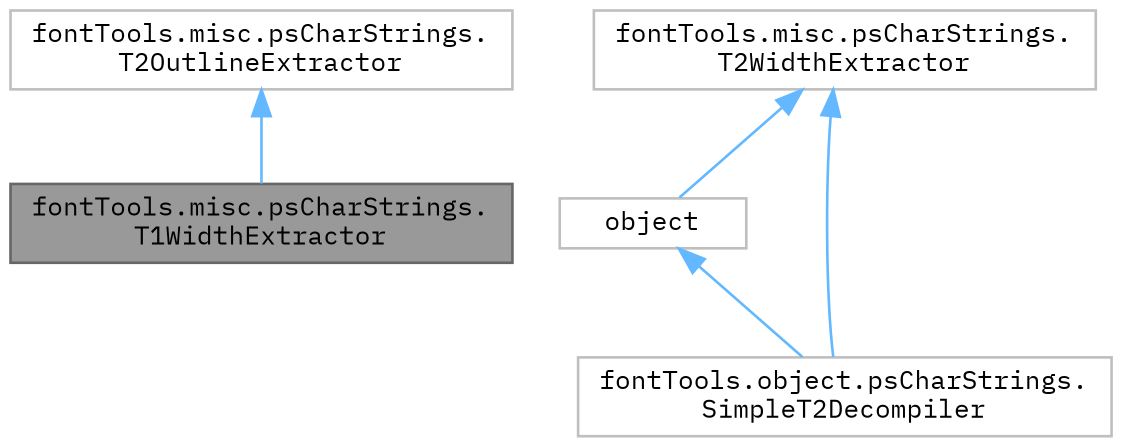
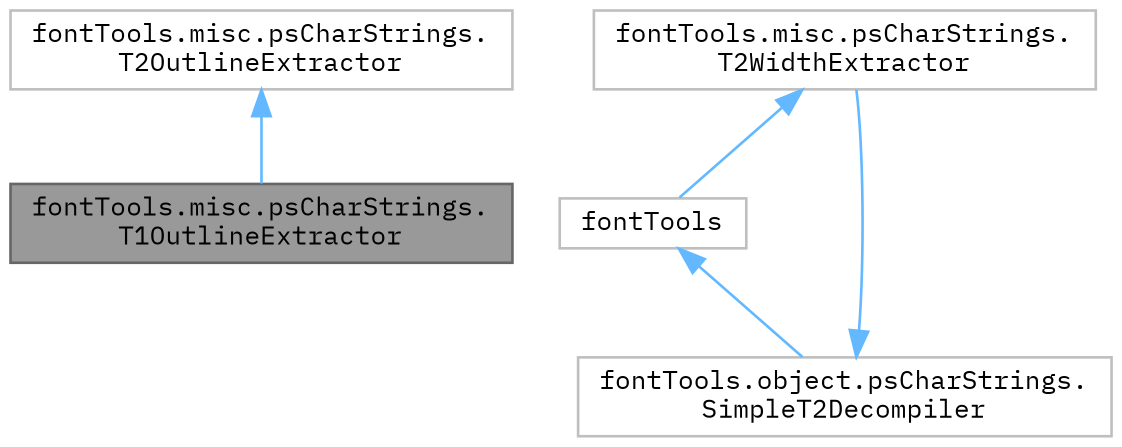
node "fontTools.misc.psCharStrings. T1WidthExtractor": label "fontTools.misc.psCharStrings. T1WidthExtractor" -> "fontTools.misc.psCharStrings. T1OutlineExtractor"
node "object": label "object" -> "fontTools"
edge "fontTools.object.psCharStrings. SimpleT2Decompiler" -> "fontTools.misc.psCharStrings. T2WidthExtractor": reversed
